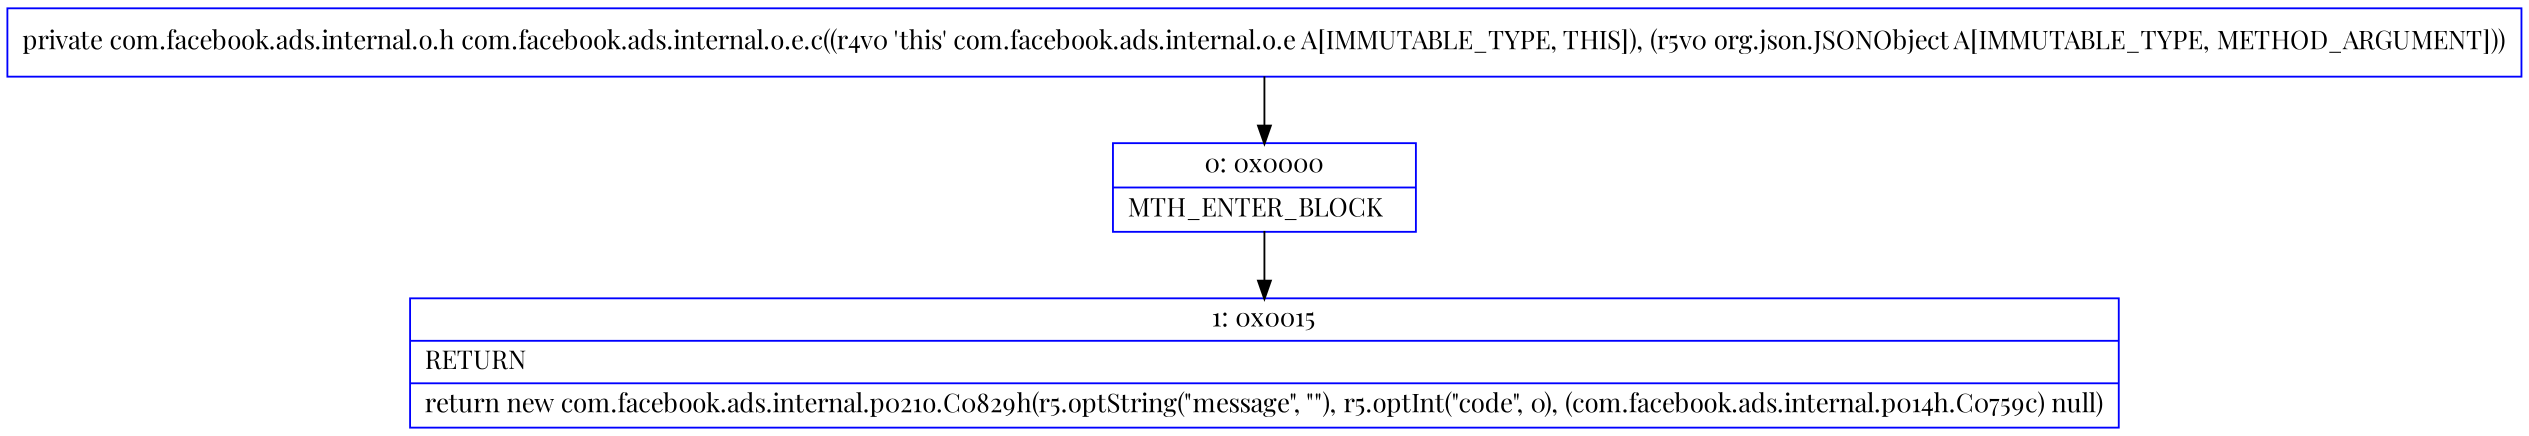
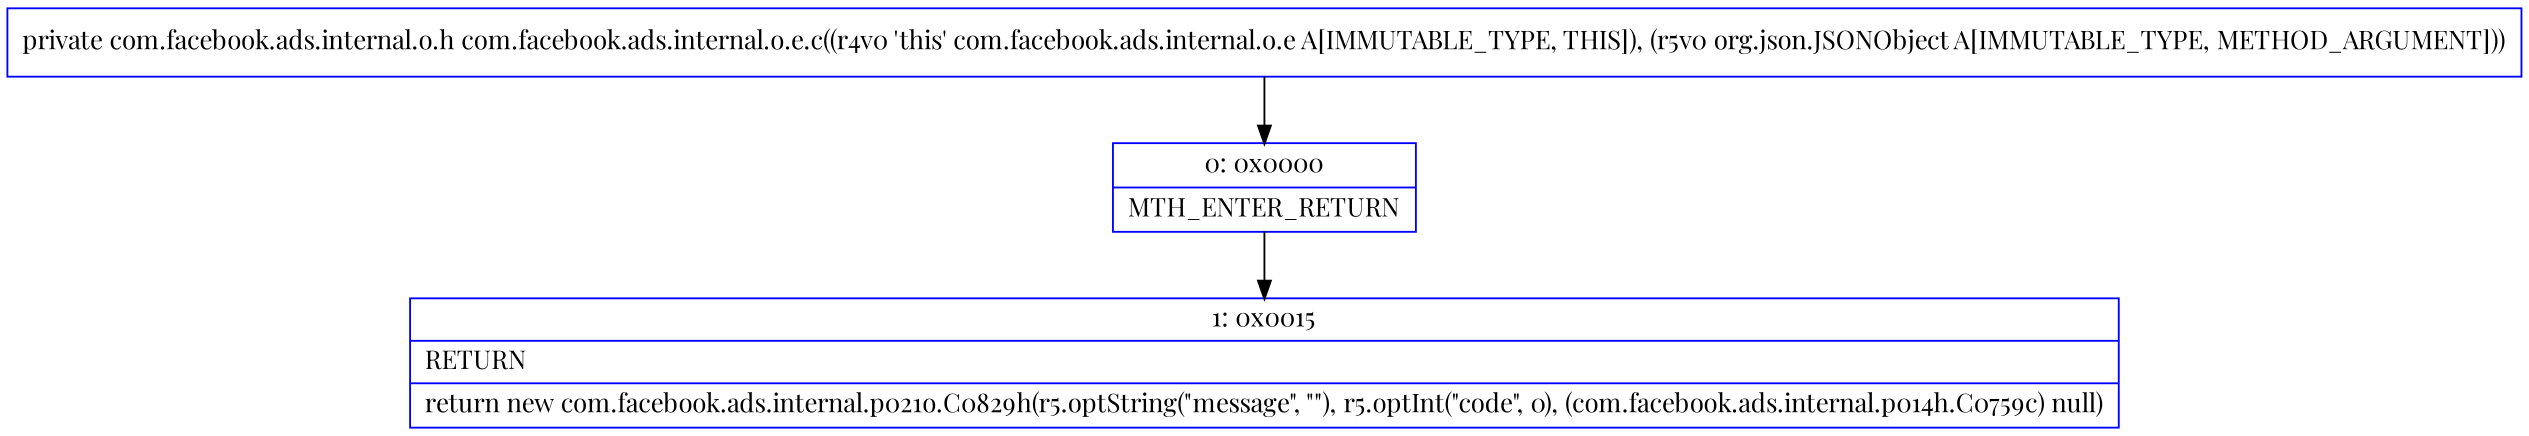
node "0: 0x0000": text "MTH_ENTER_BLOCK" -> "MTH_ENTER_RETURN"
